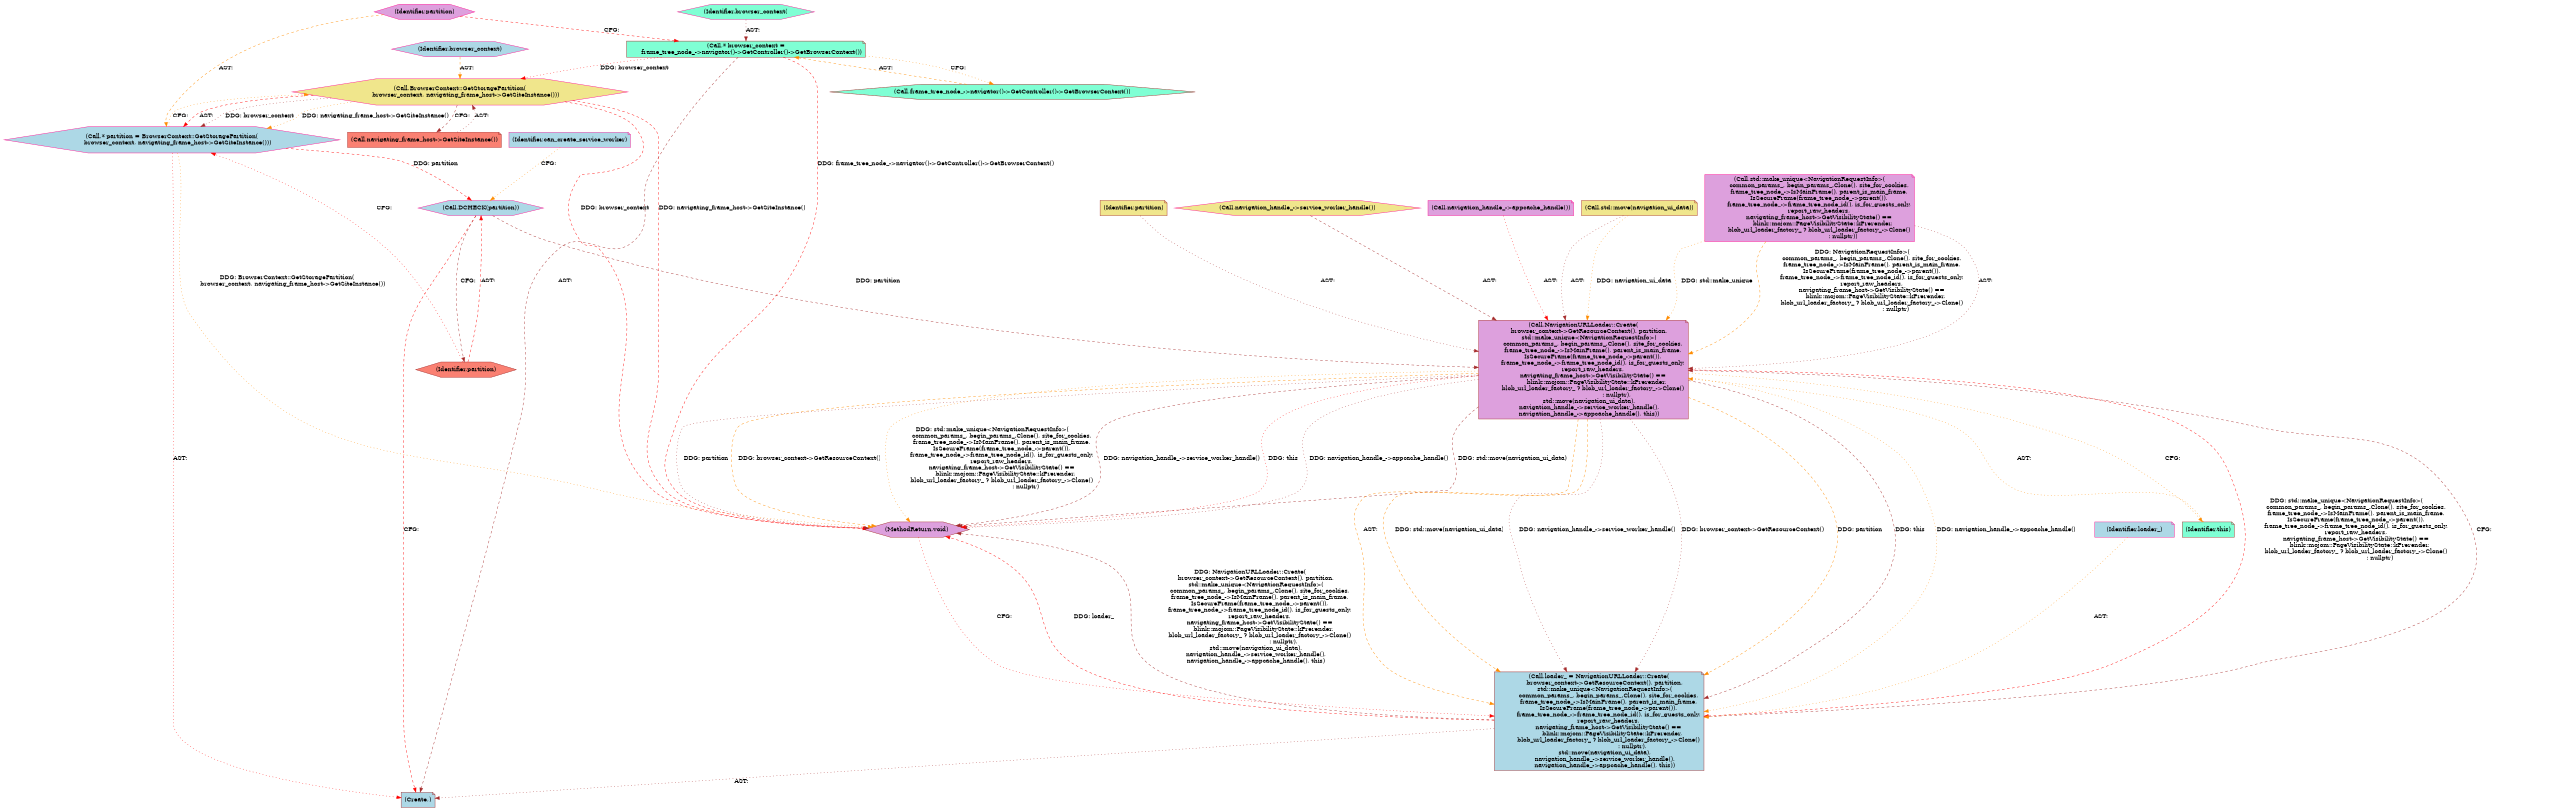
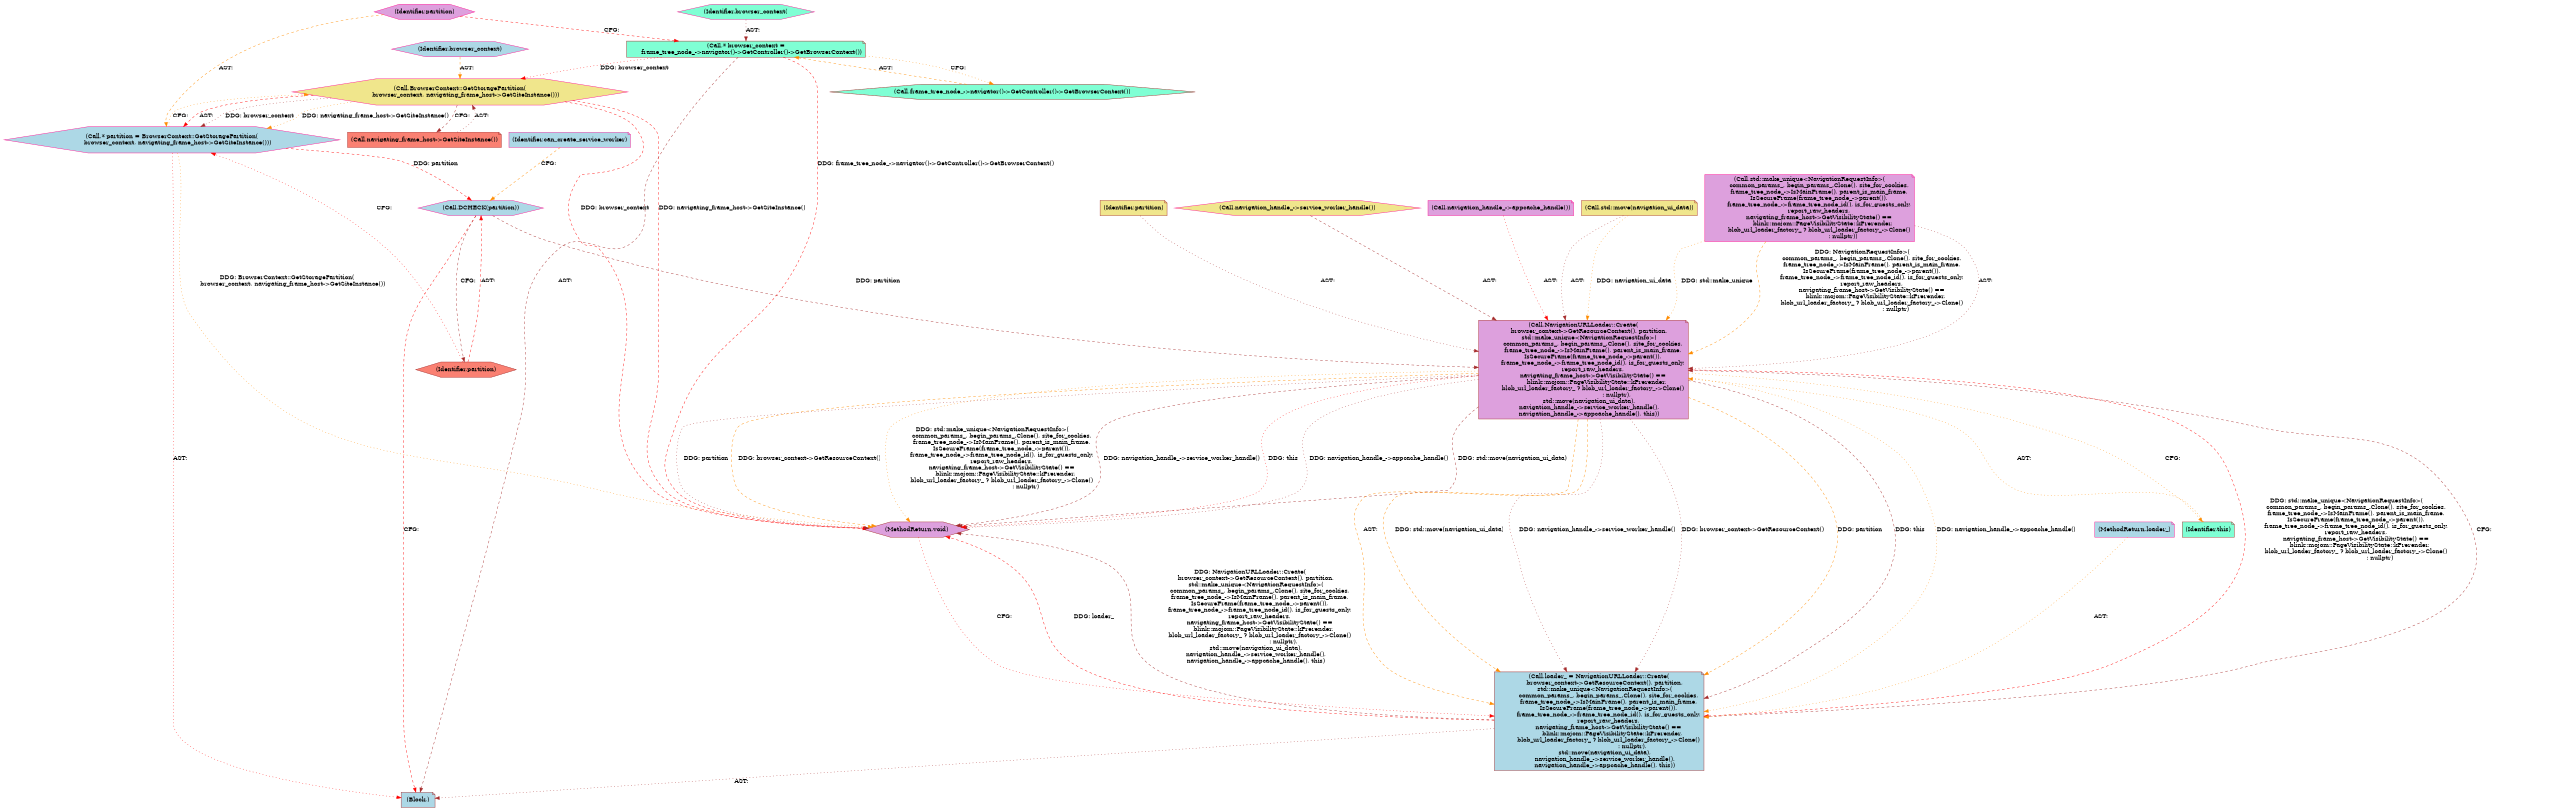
edge "(Identifier,can_create_service_worker)" -> "(Call,DCHECK(partition))": style dotted -> dashed
node "(Identifier,loader_)": label "(Identifier,loader_)" -> "(MethodReturn,loader_)"
node "(Create,)": label "(Create,)" -> "(Block,)"
